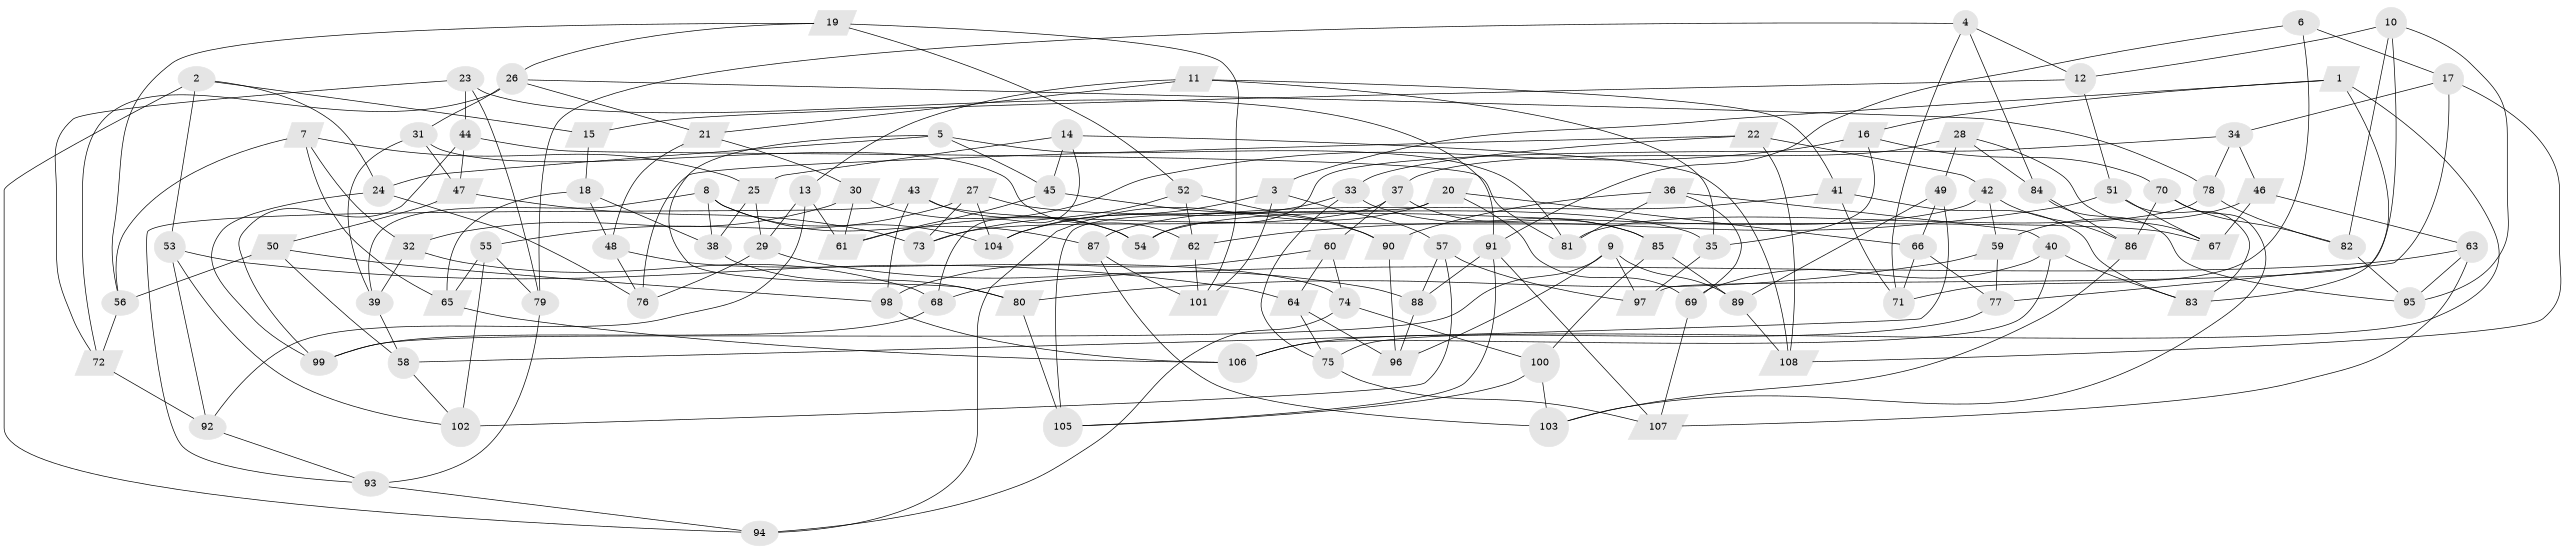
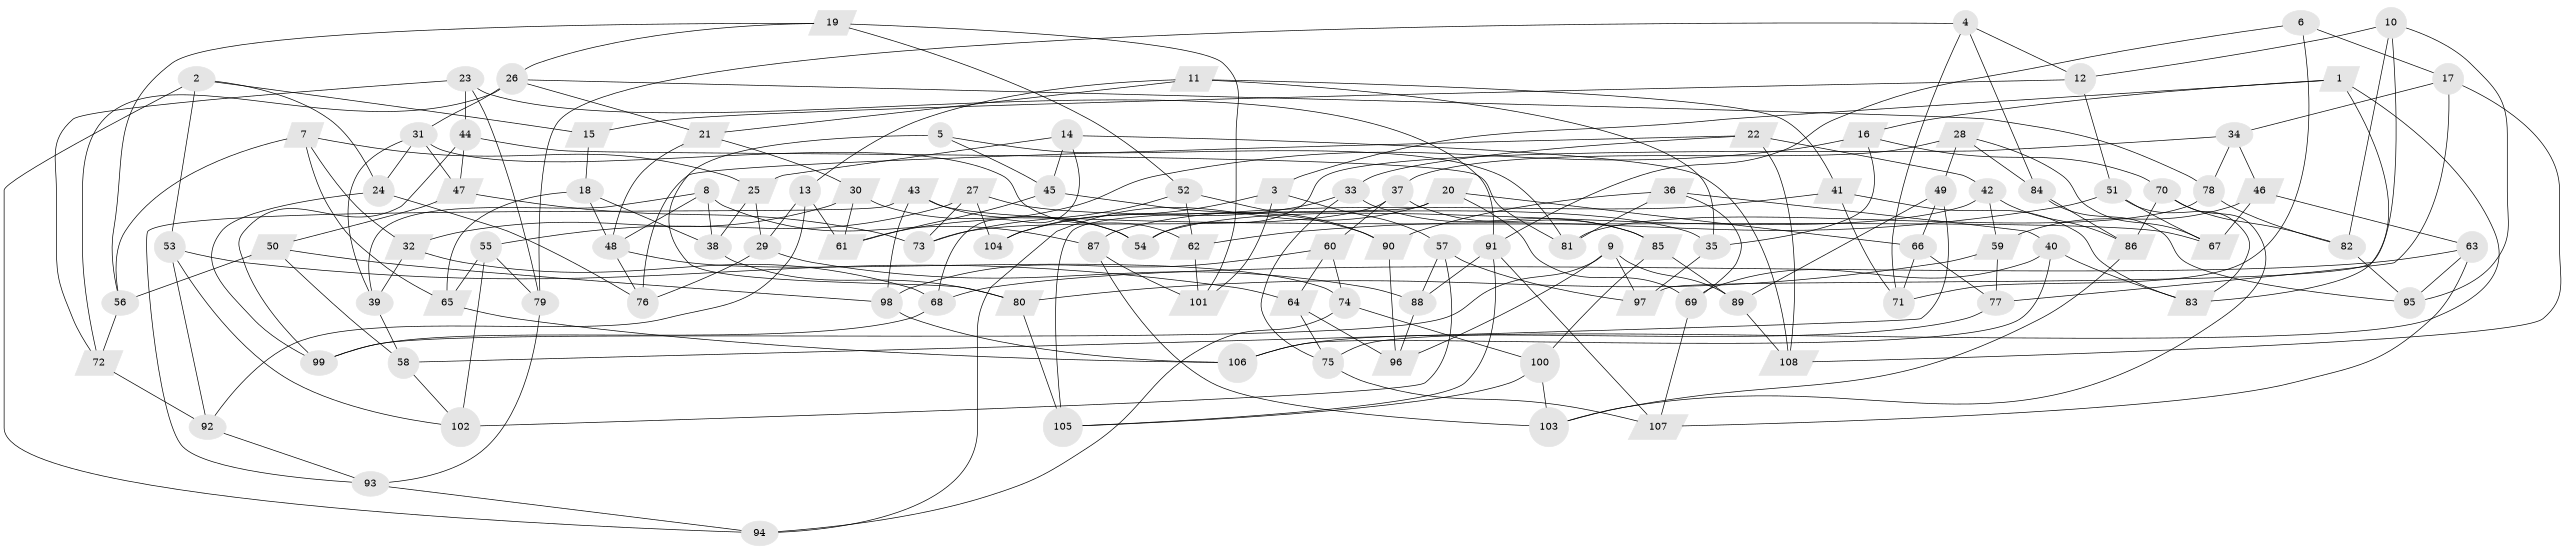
edge "5" -- "24": now "31" -- "24"
edge "8" -- "104": now "8" -- "48"
